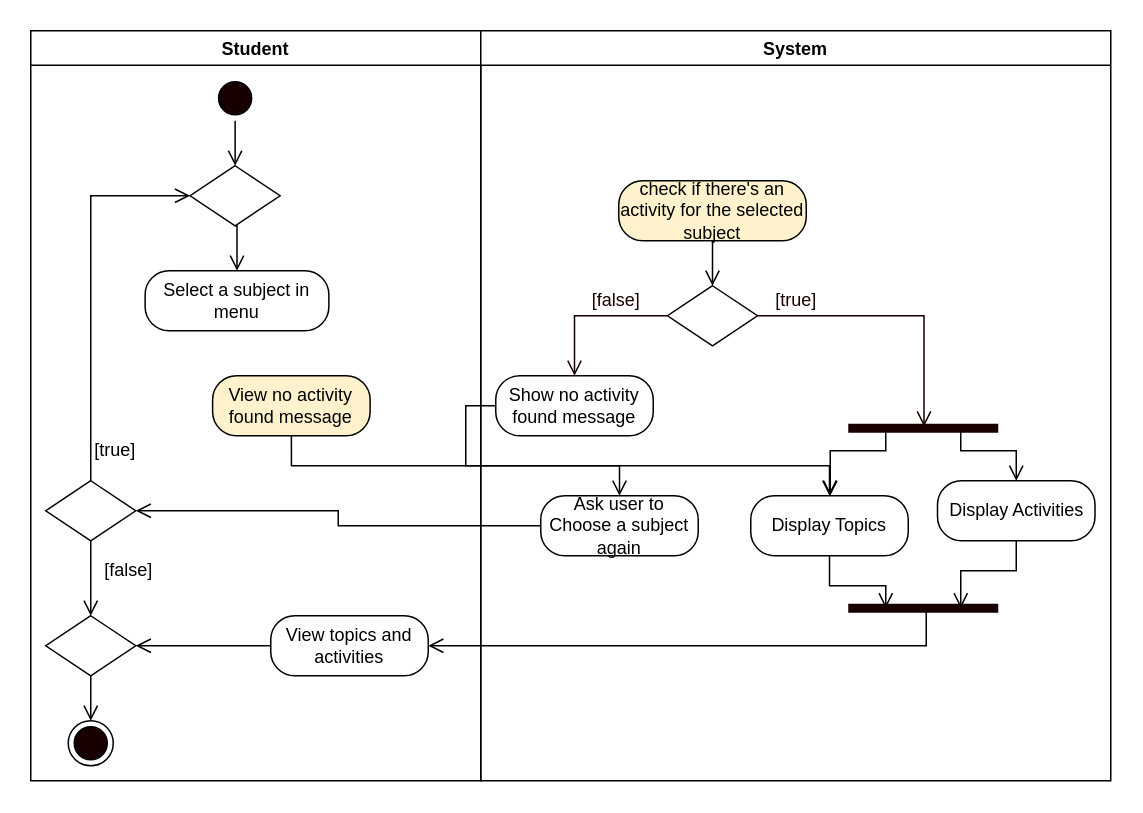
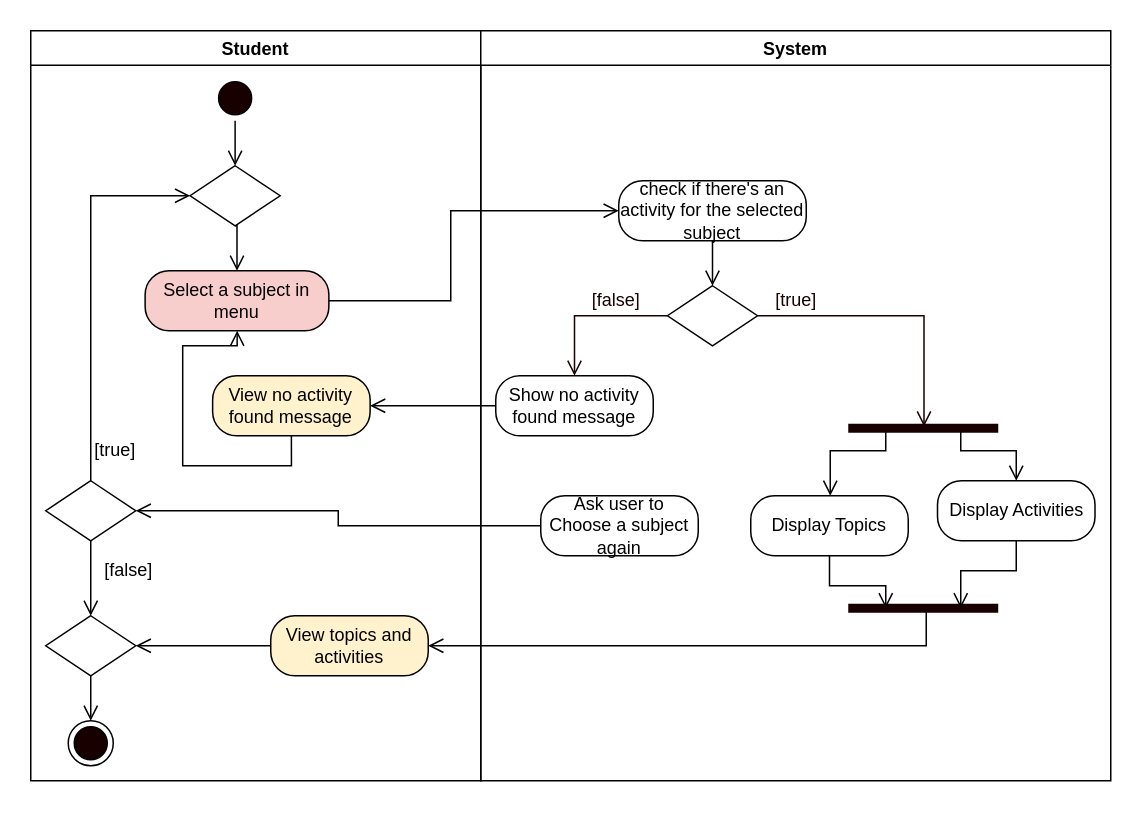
node "check if there's an activity for the selected subject": fillcolor #fff2cc -> #ffffff
edge "Select a subject in menu" -> "check if there's an activity for the selected subject": added
node "Select a subject in menu": fillcolor #ffffff -> #f8cecc
edge "View no activity found message" -> "Ask user to Choose a subject again": now "View no activity found message" -> "Select a subject in menu"
edge "Show no activity found message" -> "Display Topics": now "Show no activity found message" -> "View no activity found message"
node "View topics and activities": fillcolor #ffffff -> #fff2cc
